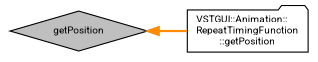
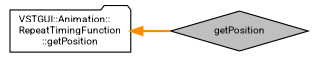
edge "VSTGUI::Animation:: RepeatTimingFunction ::getPosition" -> "getPosition": reversed
